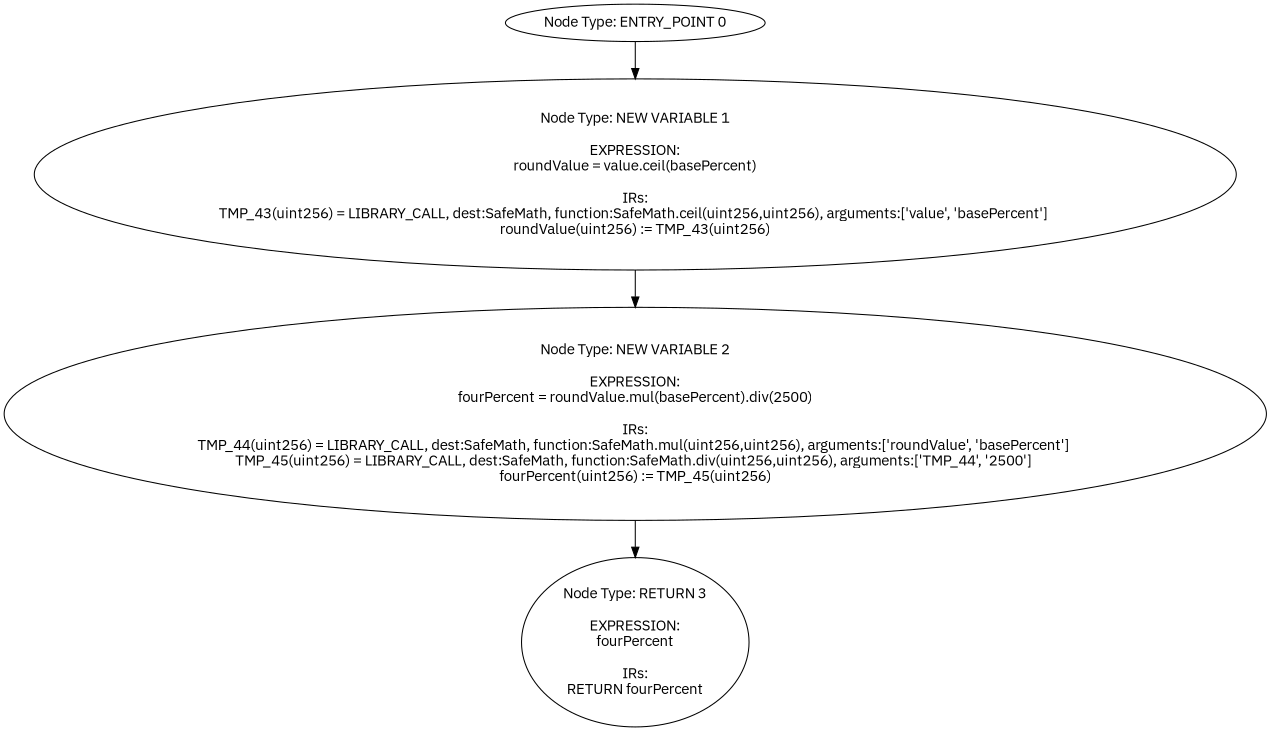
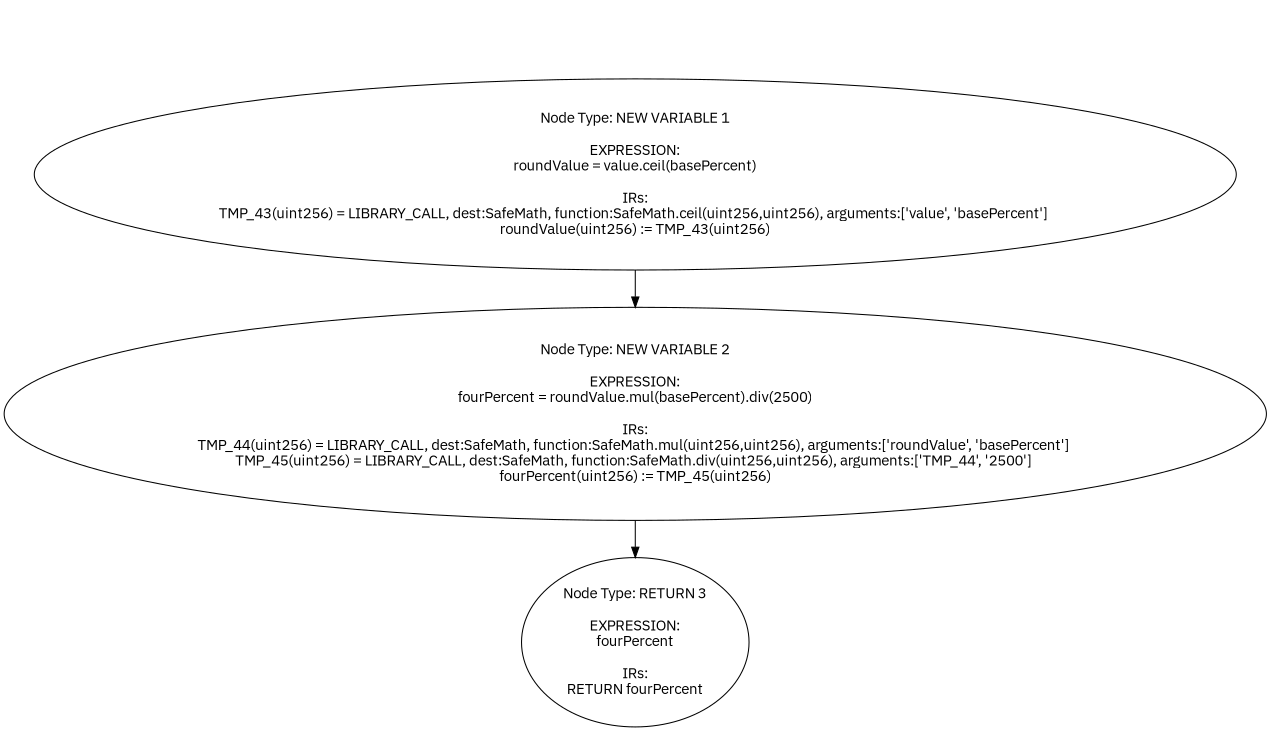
node "Node Type: ENTRY_POINT 0": removed
